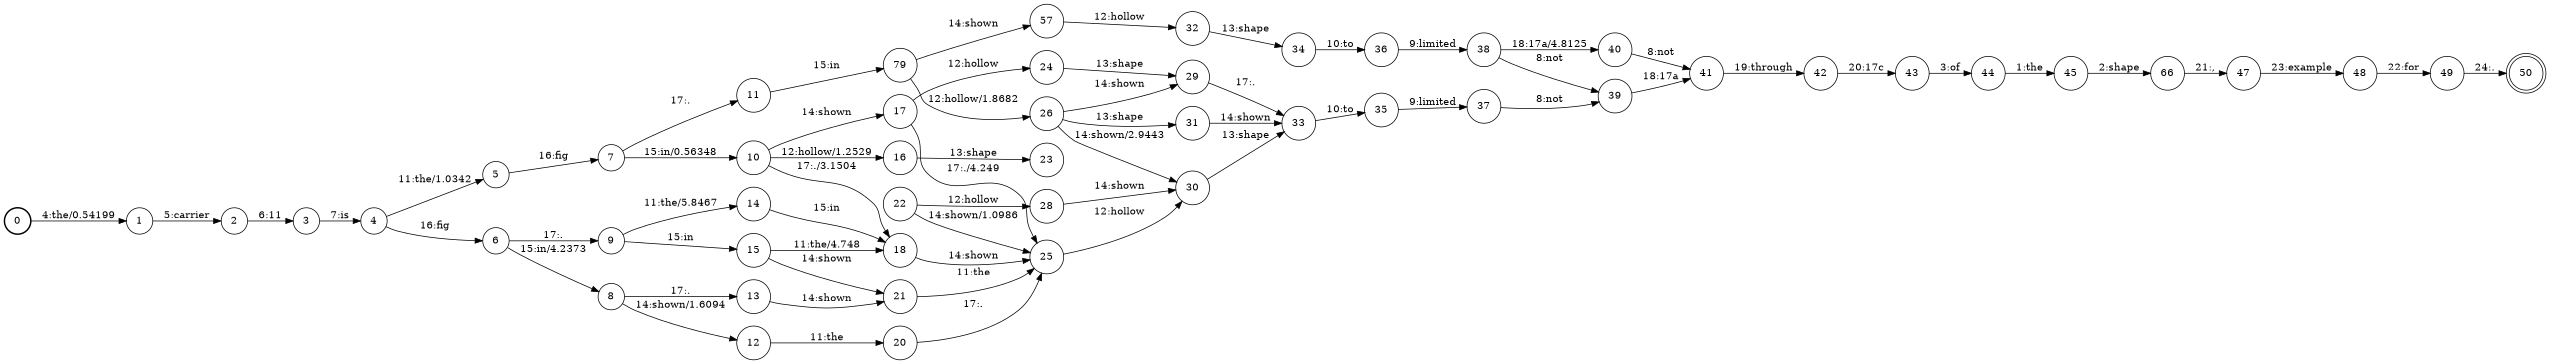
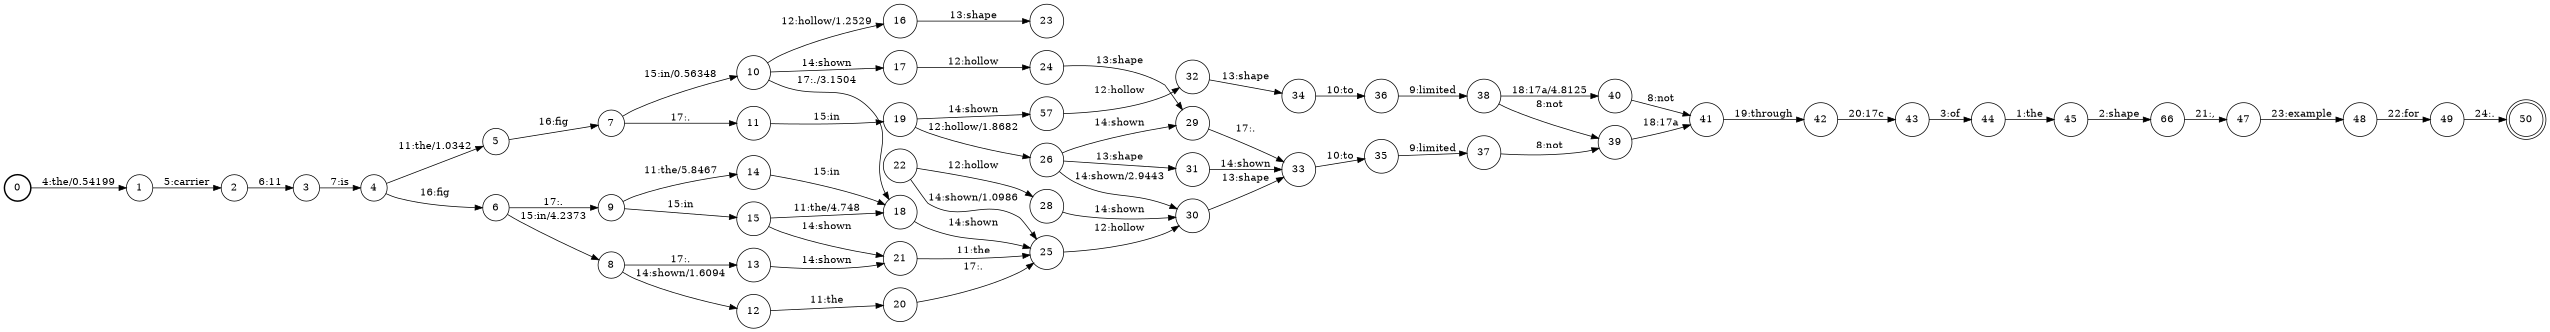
node "79": label "79" -> "19"
edge "17" -> "25": removed, label "17:./4.249"
